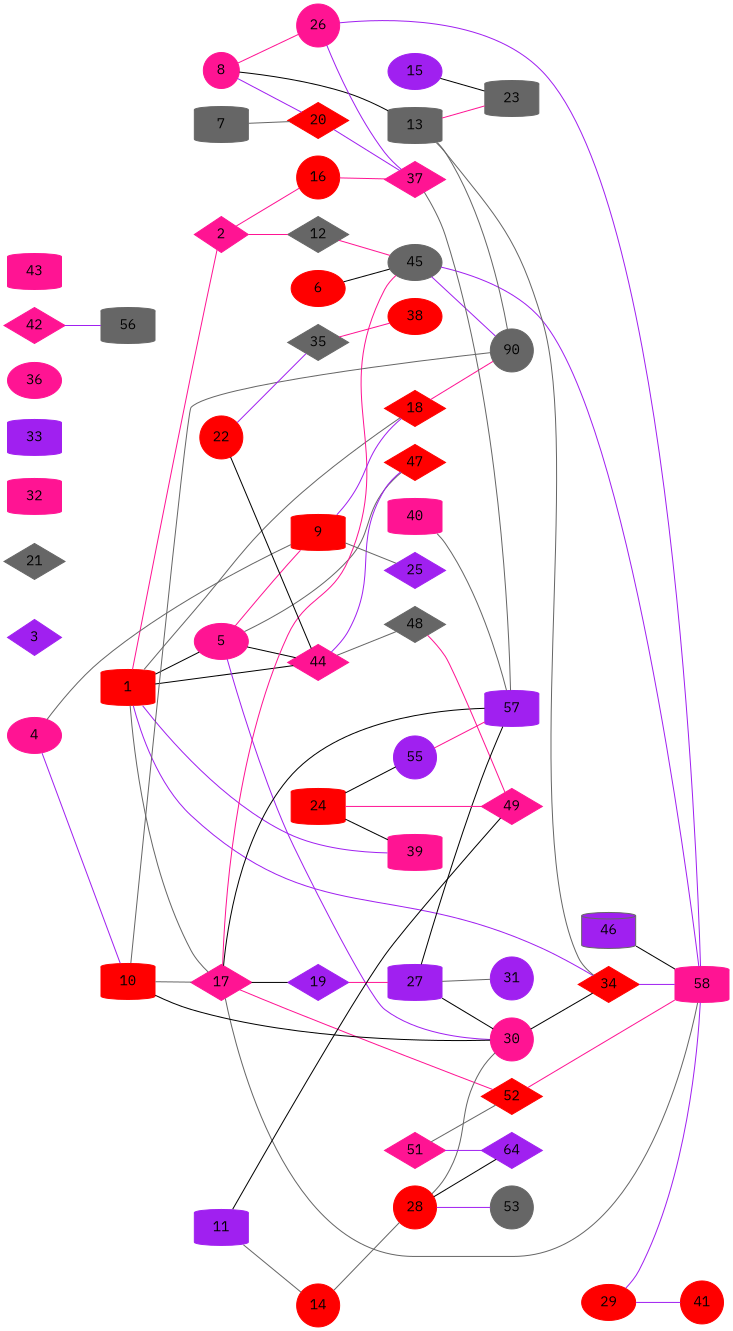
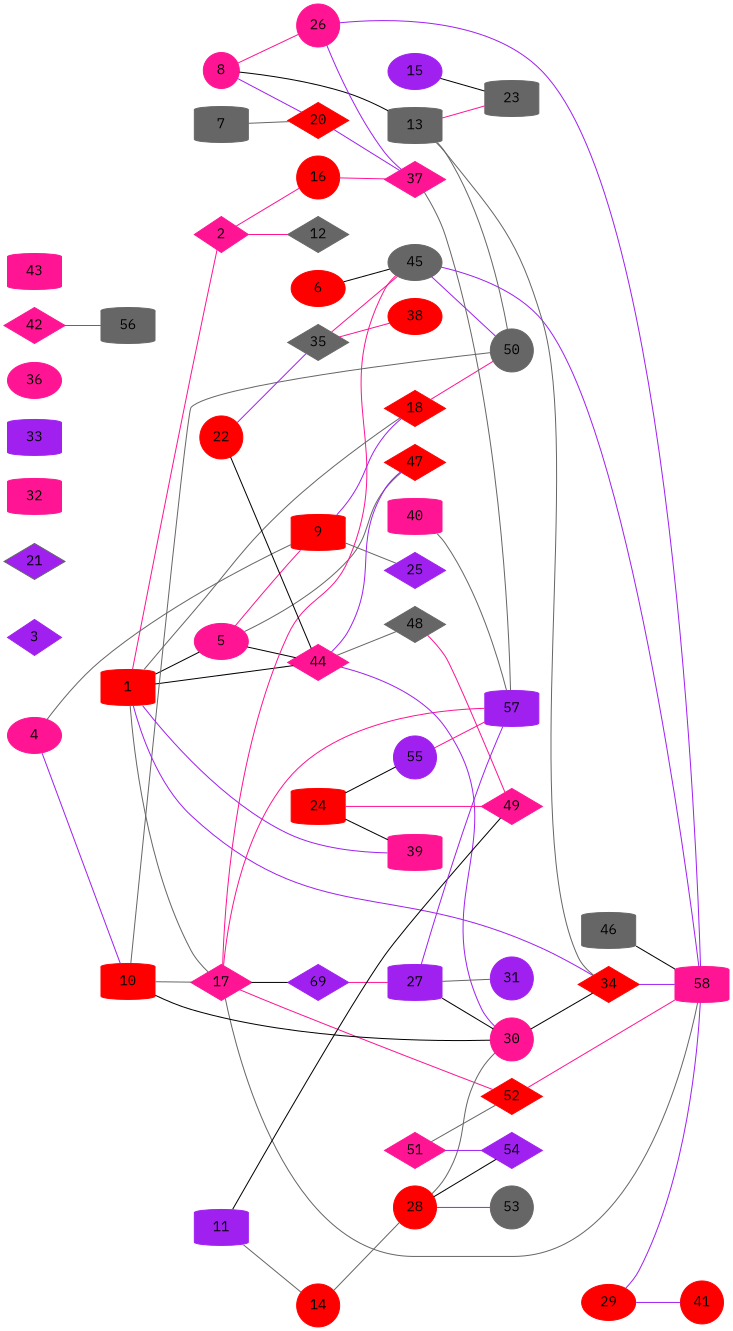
edge "12" -- "45": now "35" -- "45"
edge "42" -- "56": color purple -> gray40
node "90": label "90" -> "50"
node "21": fillcolor gray40 -> purple
edge "57" -- "17": color black -> deeppink
edge "57" -- "27": color black -> purple
edge "5" -- "30": now "44" -- "30"
node "46": fillcolor purple -> gray40
node "19": label "19" -> "69"
node "64": label "64" -> "54"
